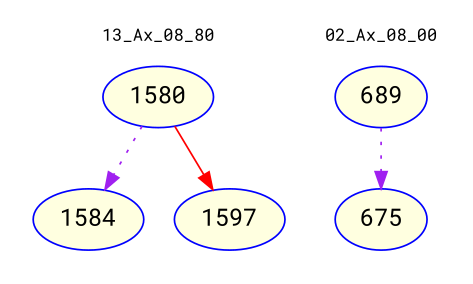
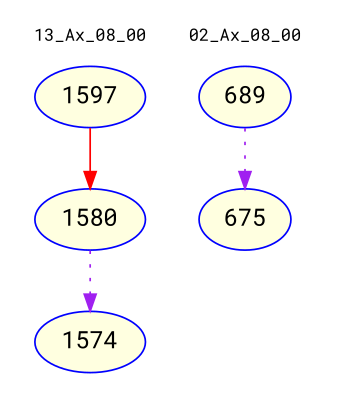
cluster "13_Ax_08_80": label "13_Ax_08_80" -> "13_Ax_08_00"
edge "1580" -> "1597": reversed
node "1584": label "1584" -> "1574"
